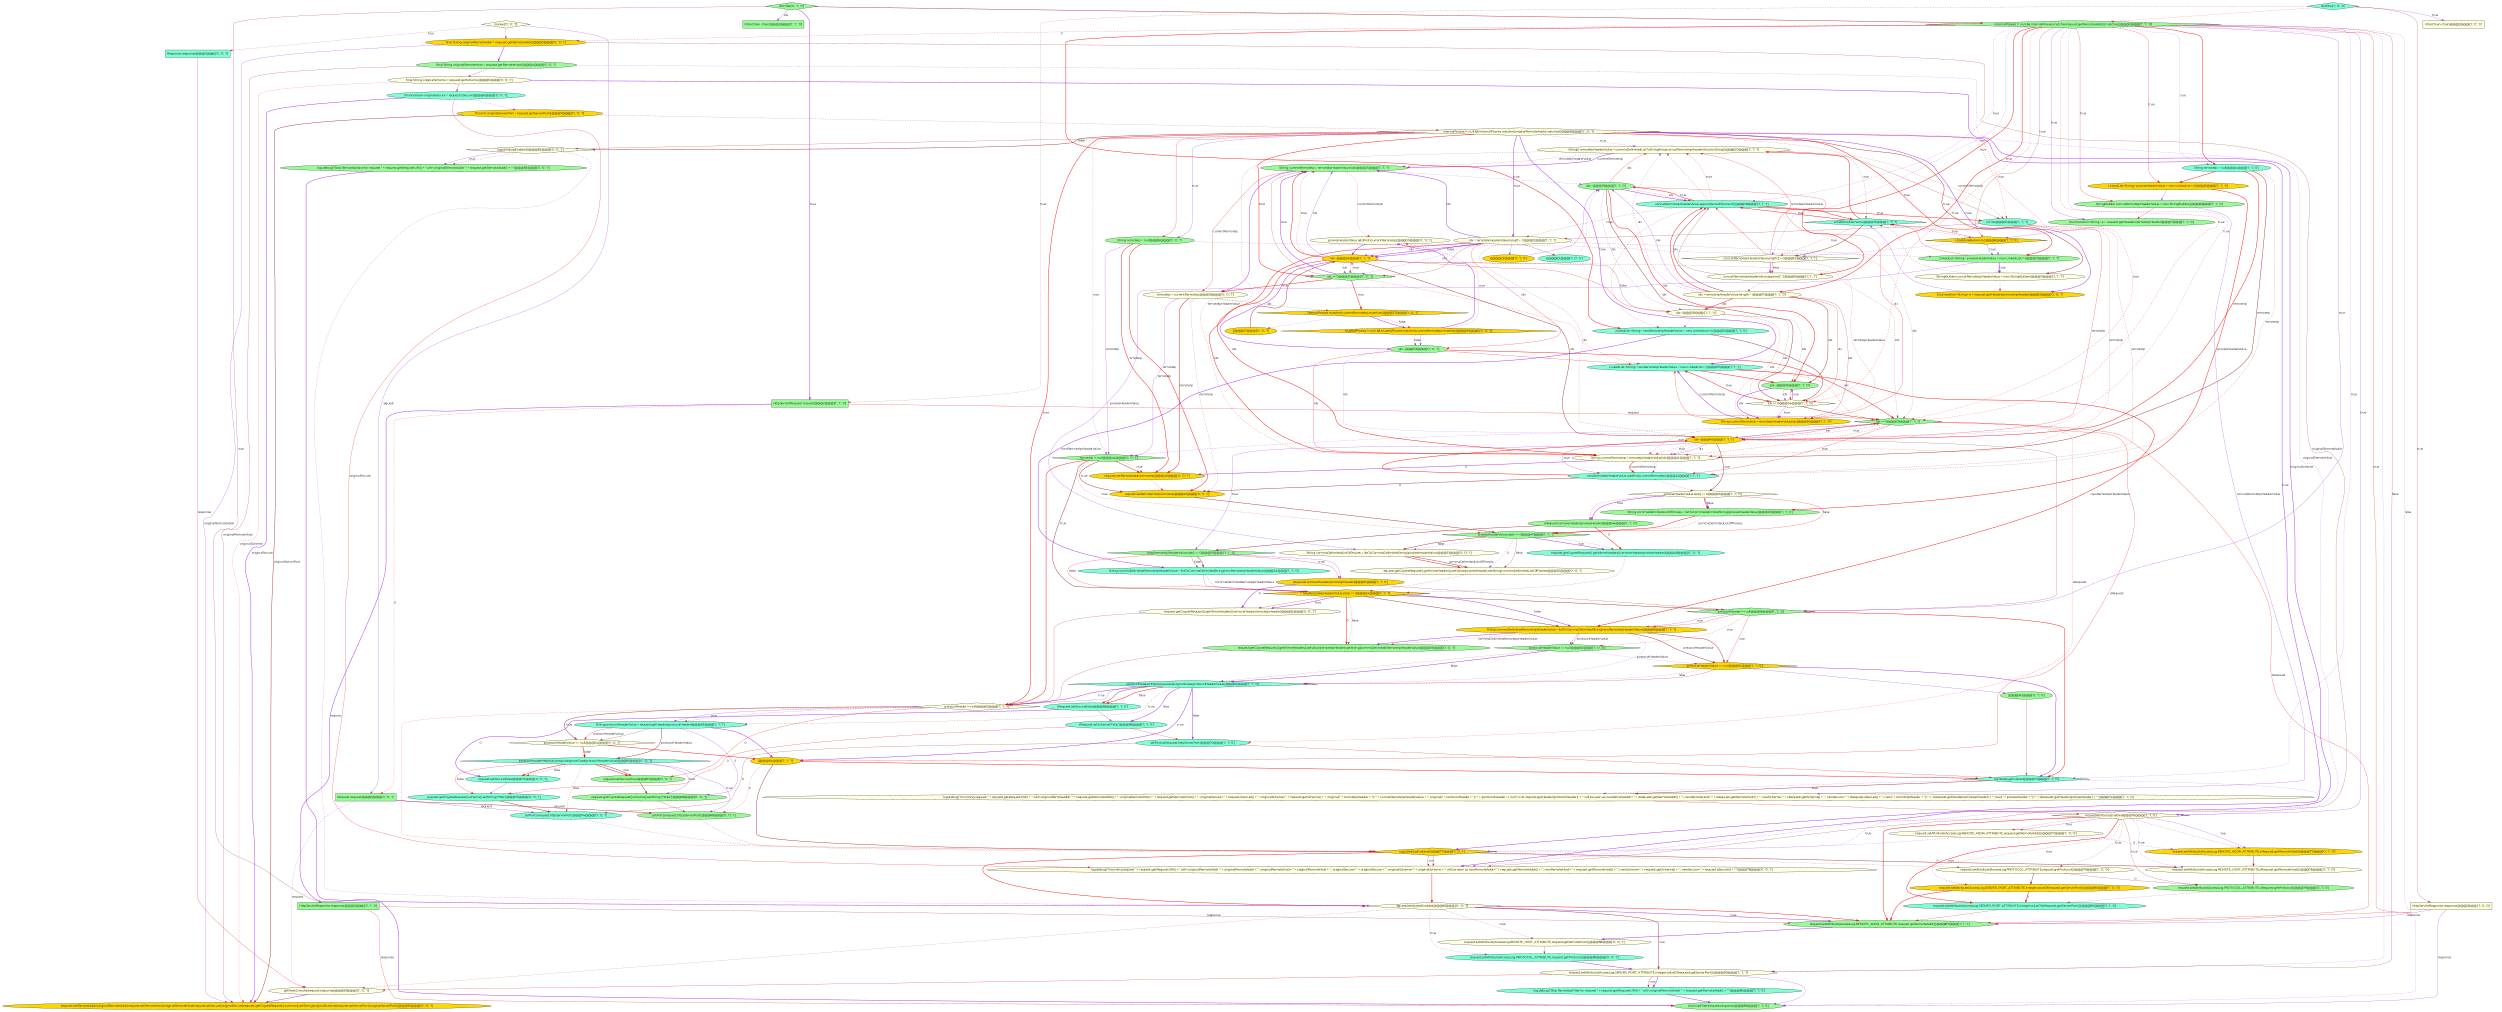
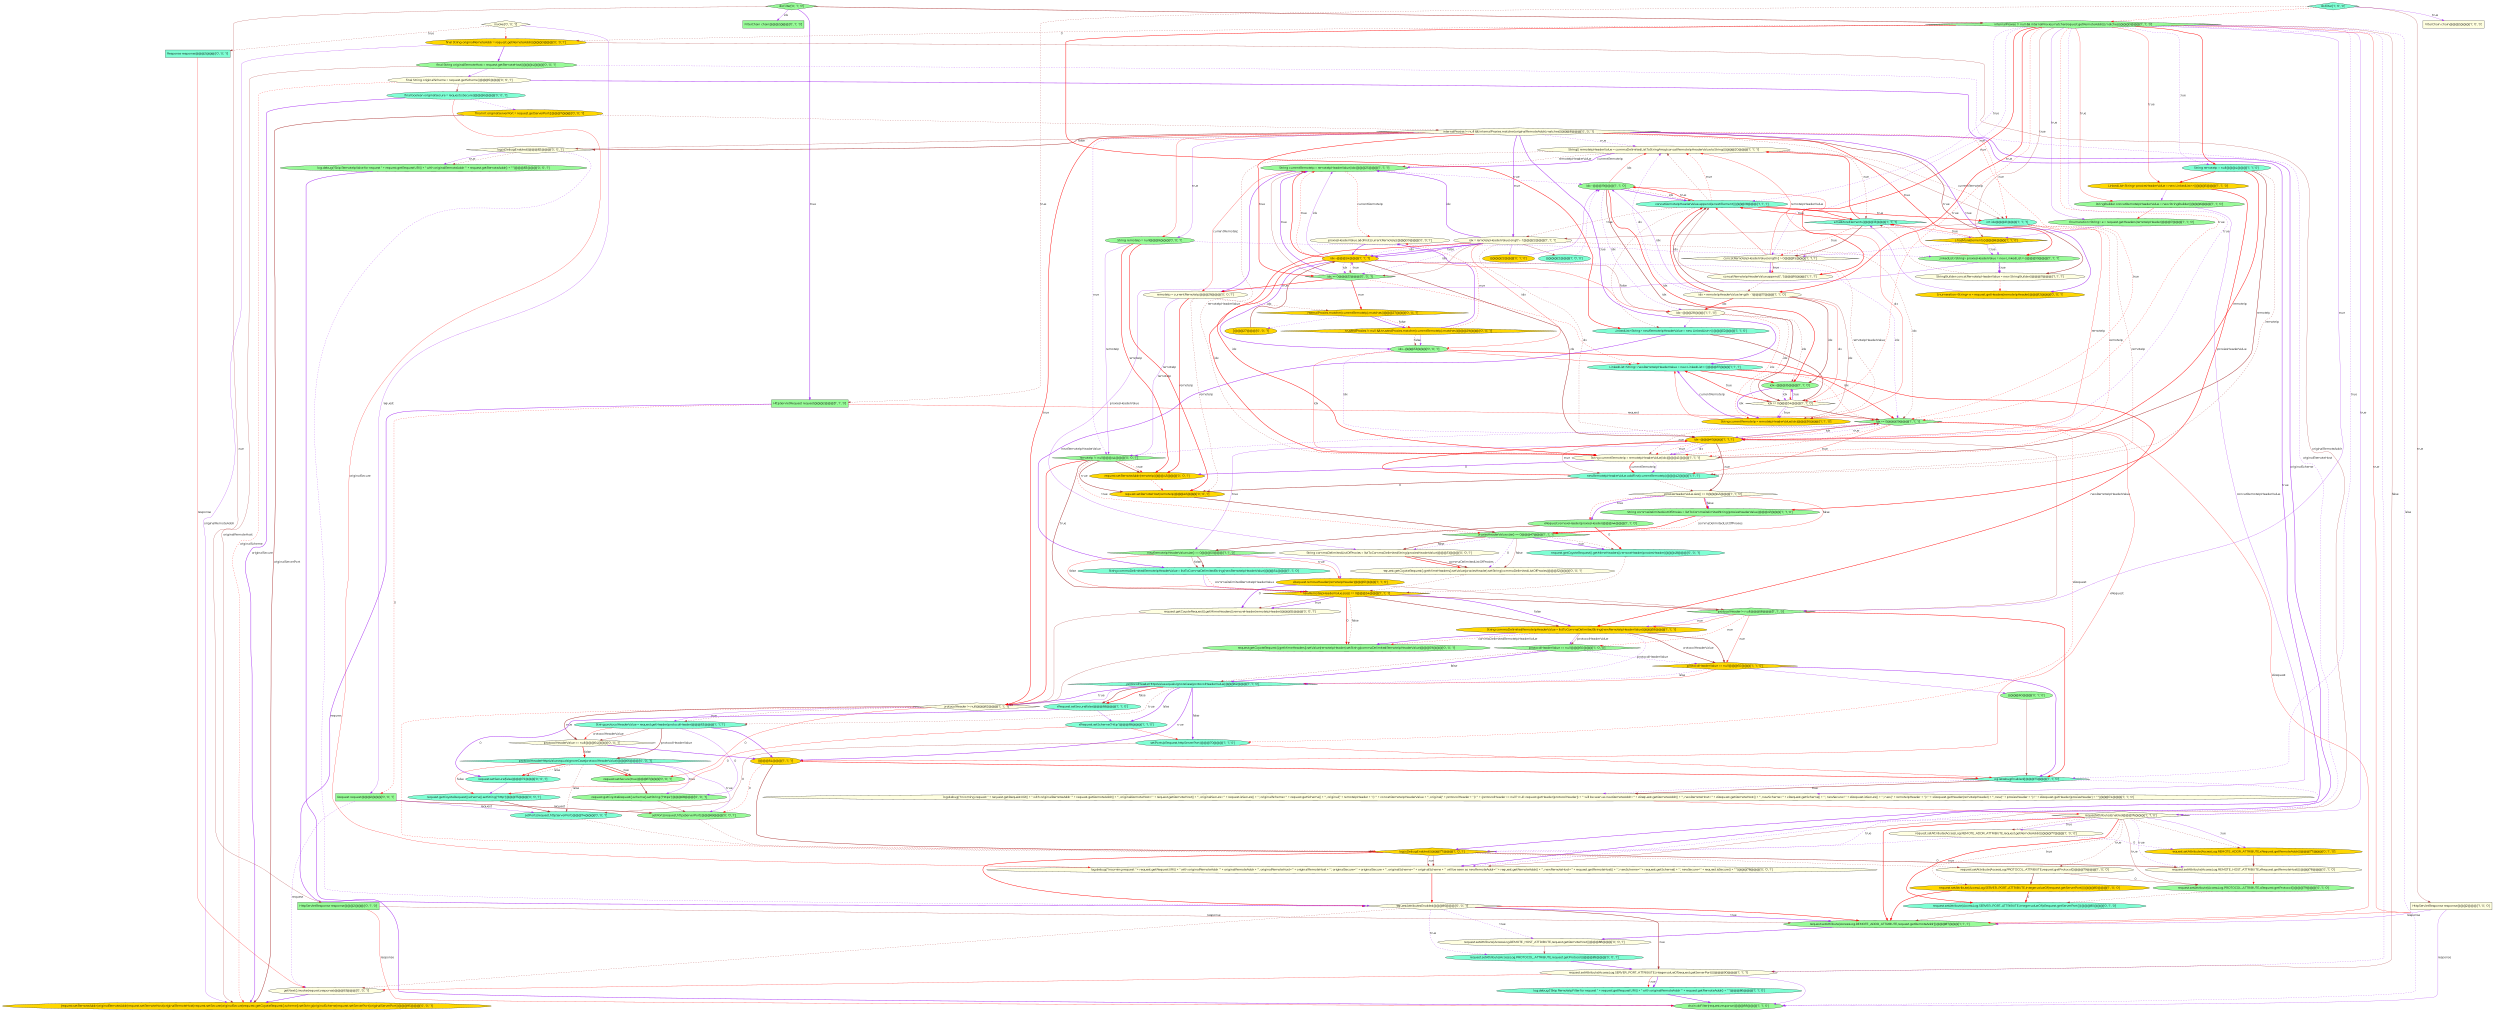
edge "idx--@@@24@@@['1', '1', '1']" -> "idx >= 0@@@39@@@['1', '1', '1']": color brown -> purple
edge "protocolHeaderValue == null@@@64@@@['0', '0', '1']" -> "{}@@@64@@@['1', '1', '1']": color red -> purple
